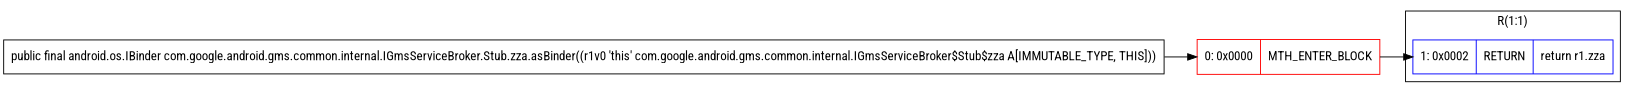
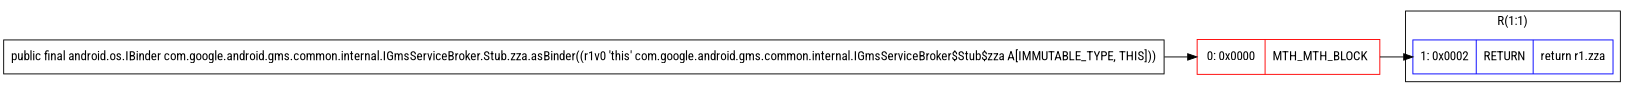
node "0: 0x0000": text "MTH_ENTER_BLOCK" -> "MTH_MTH_BLOCK"
